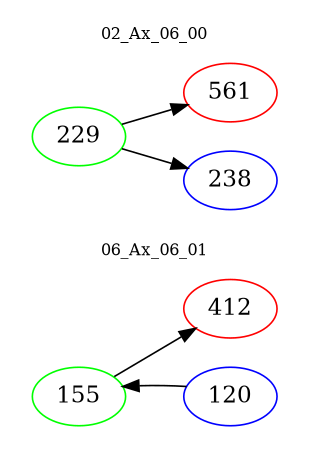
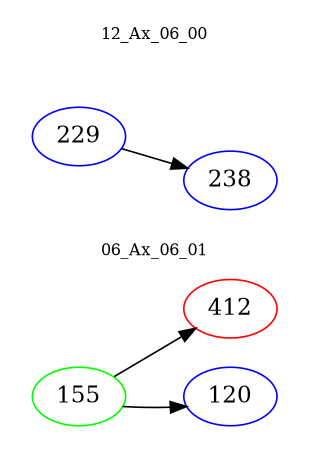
cluster "02_Ax_06_00": label "02_Ax_06_00" -> "12_Ax_06_00"
node "561": removed
node "229": color green -> blue
edge "120" -> "155": reversed
